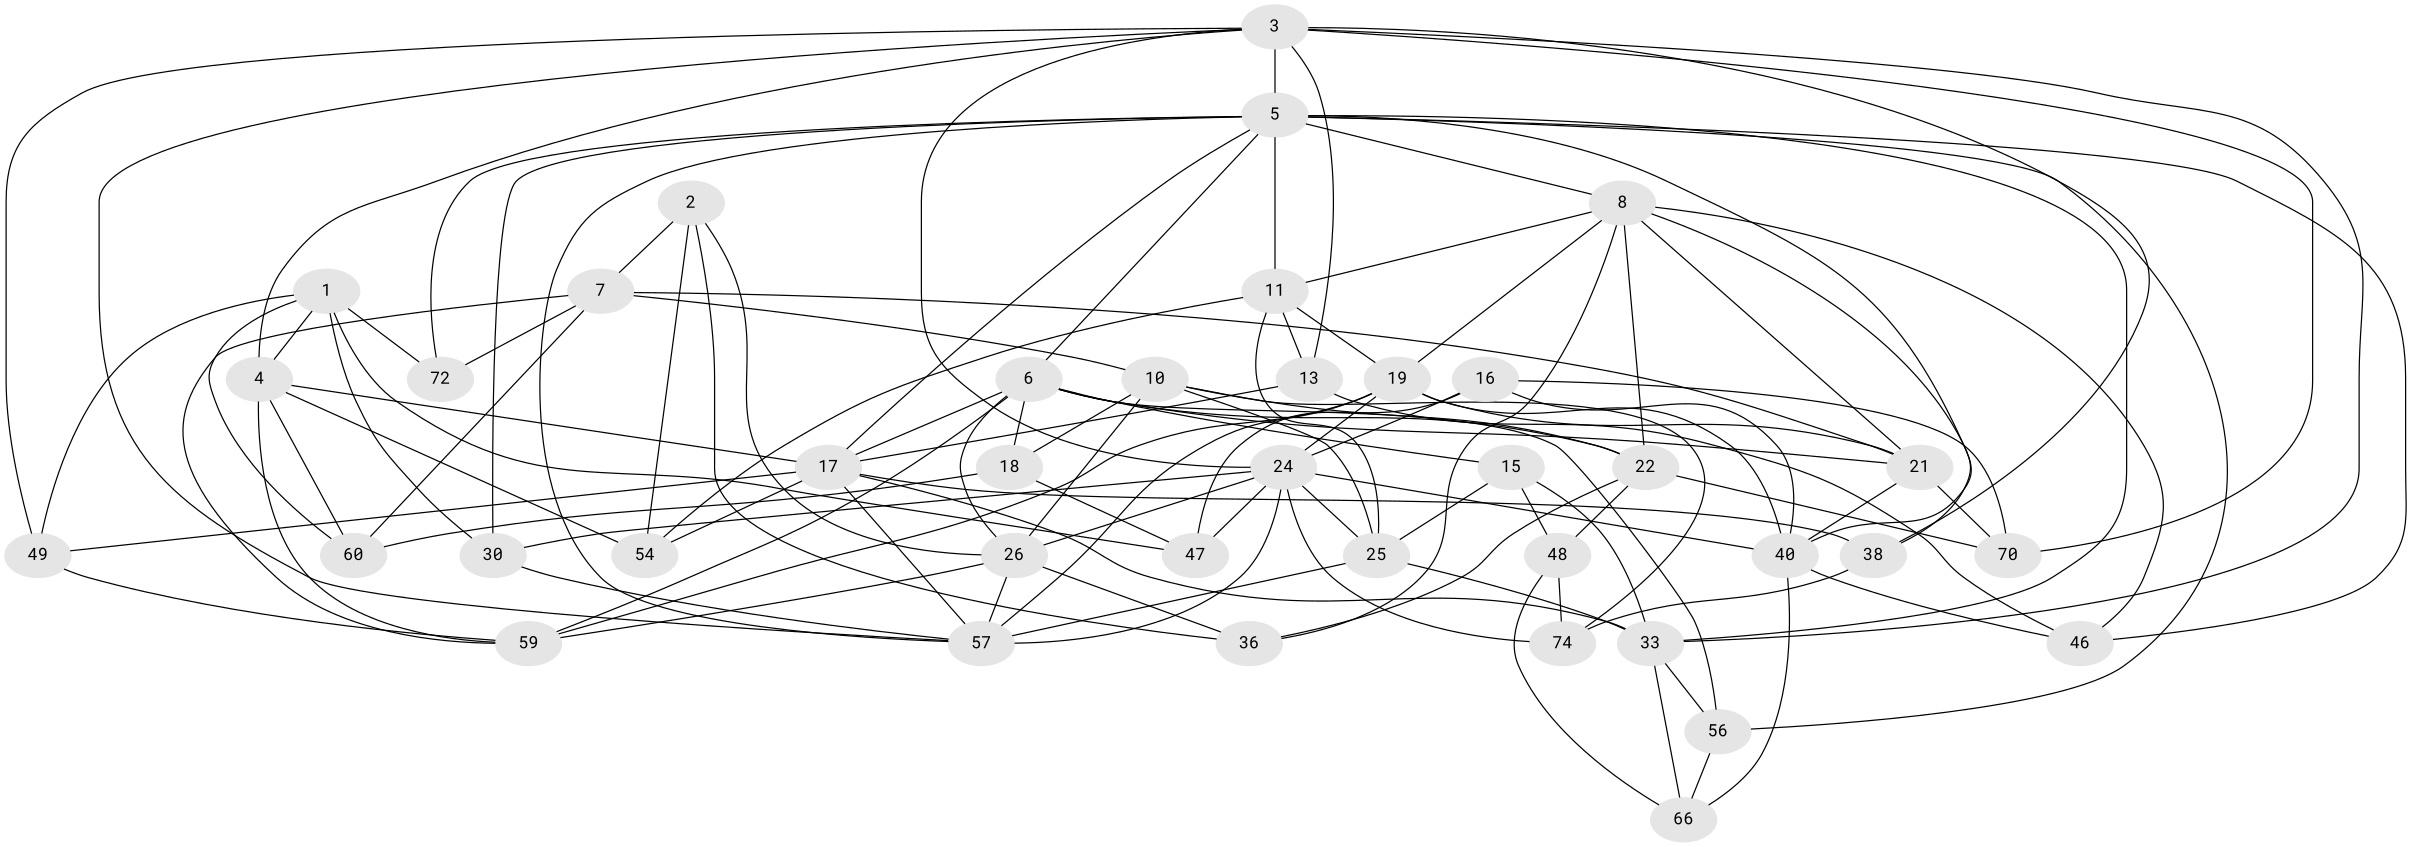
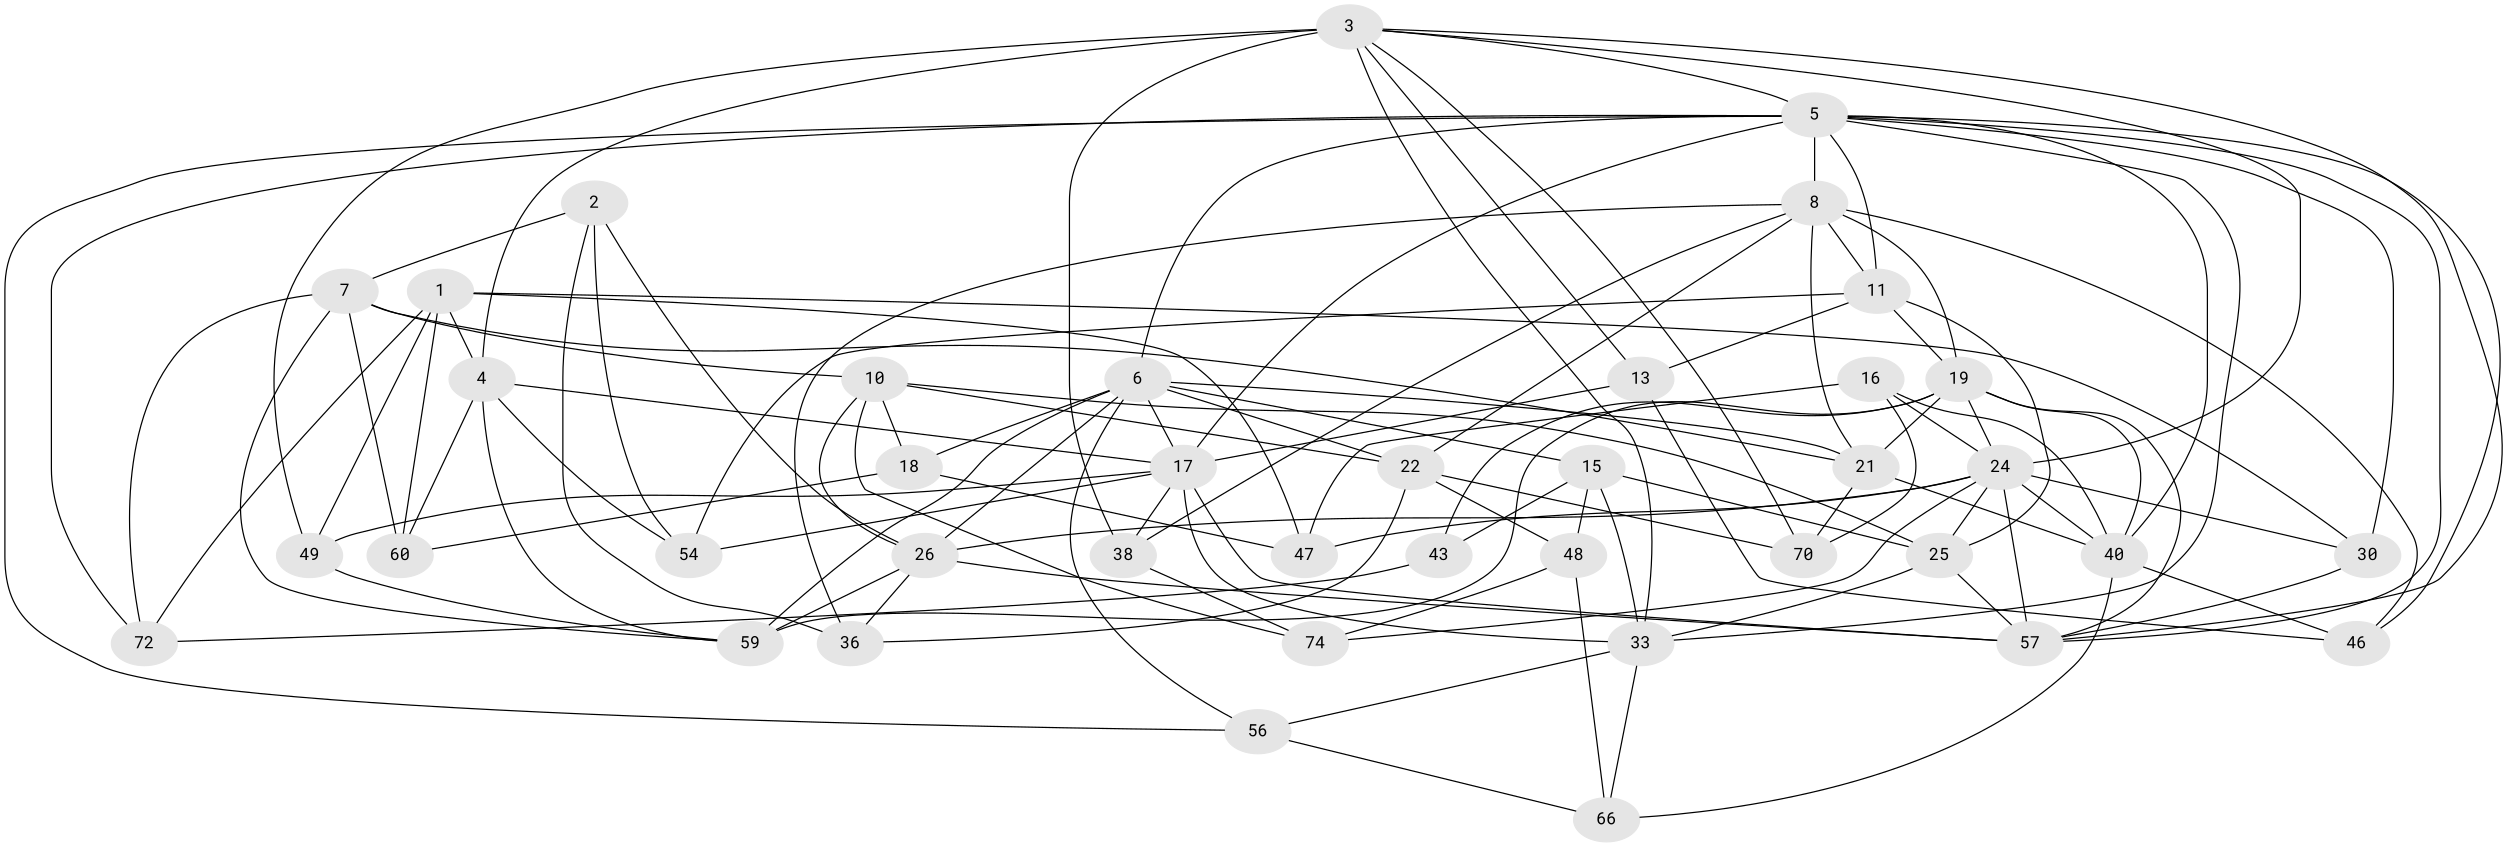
node "43": added
